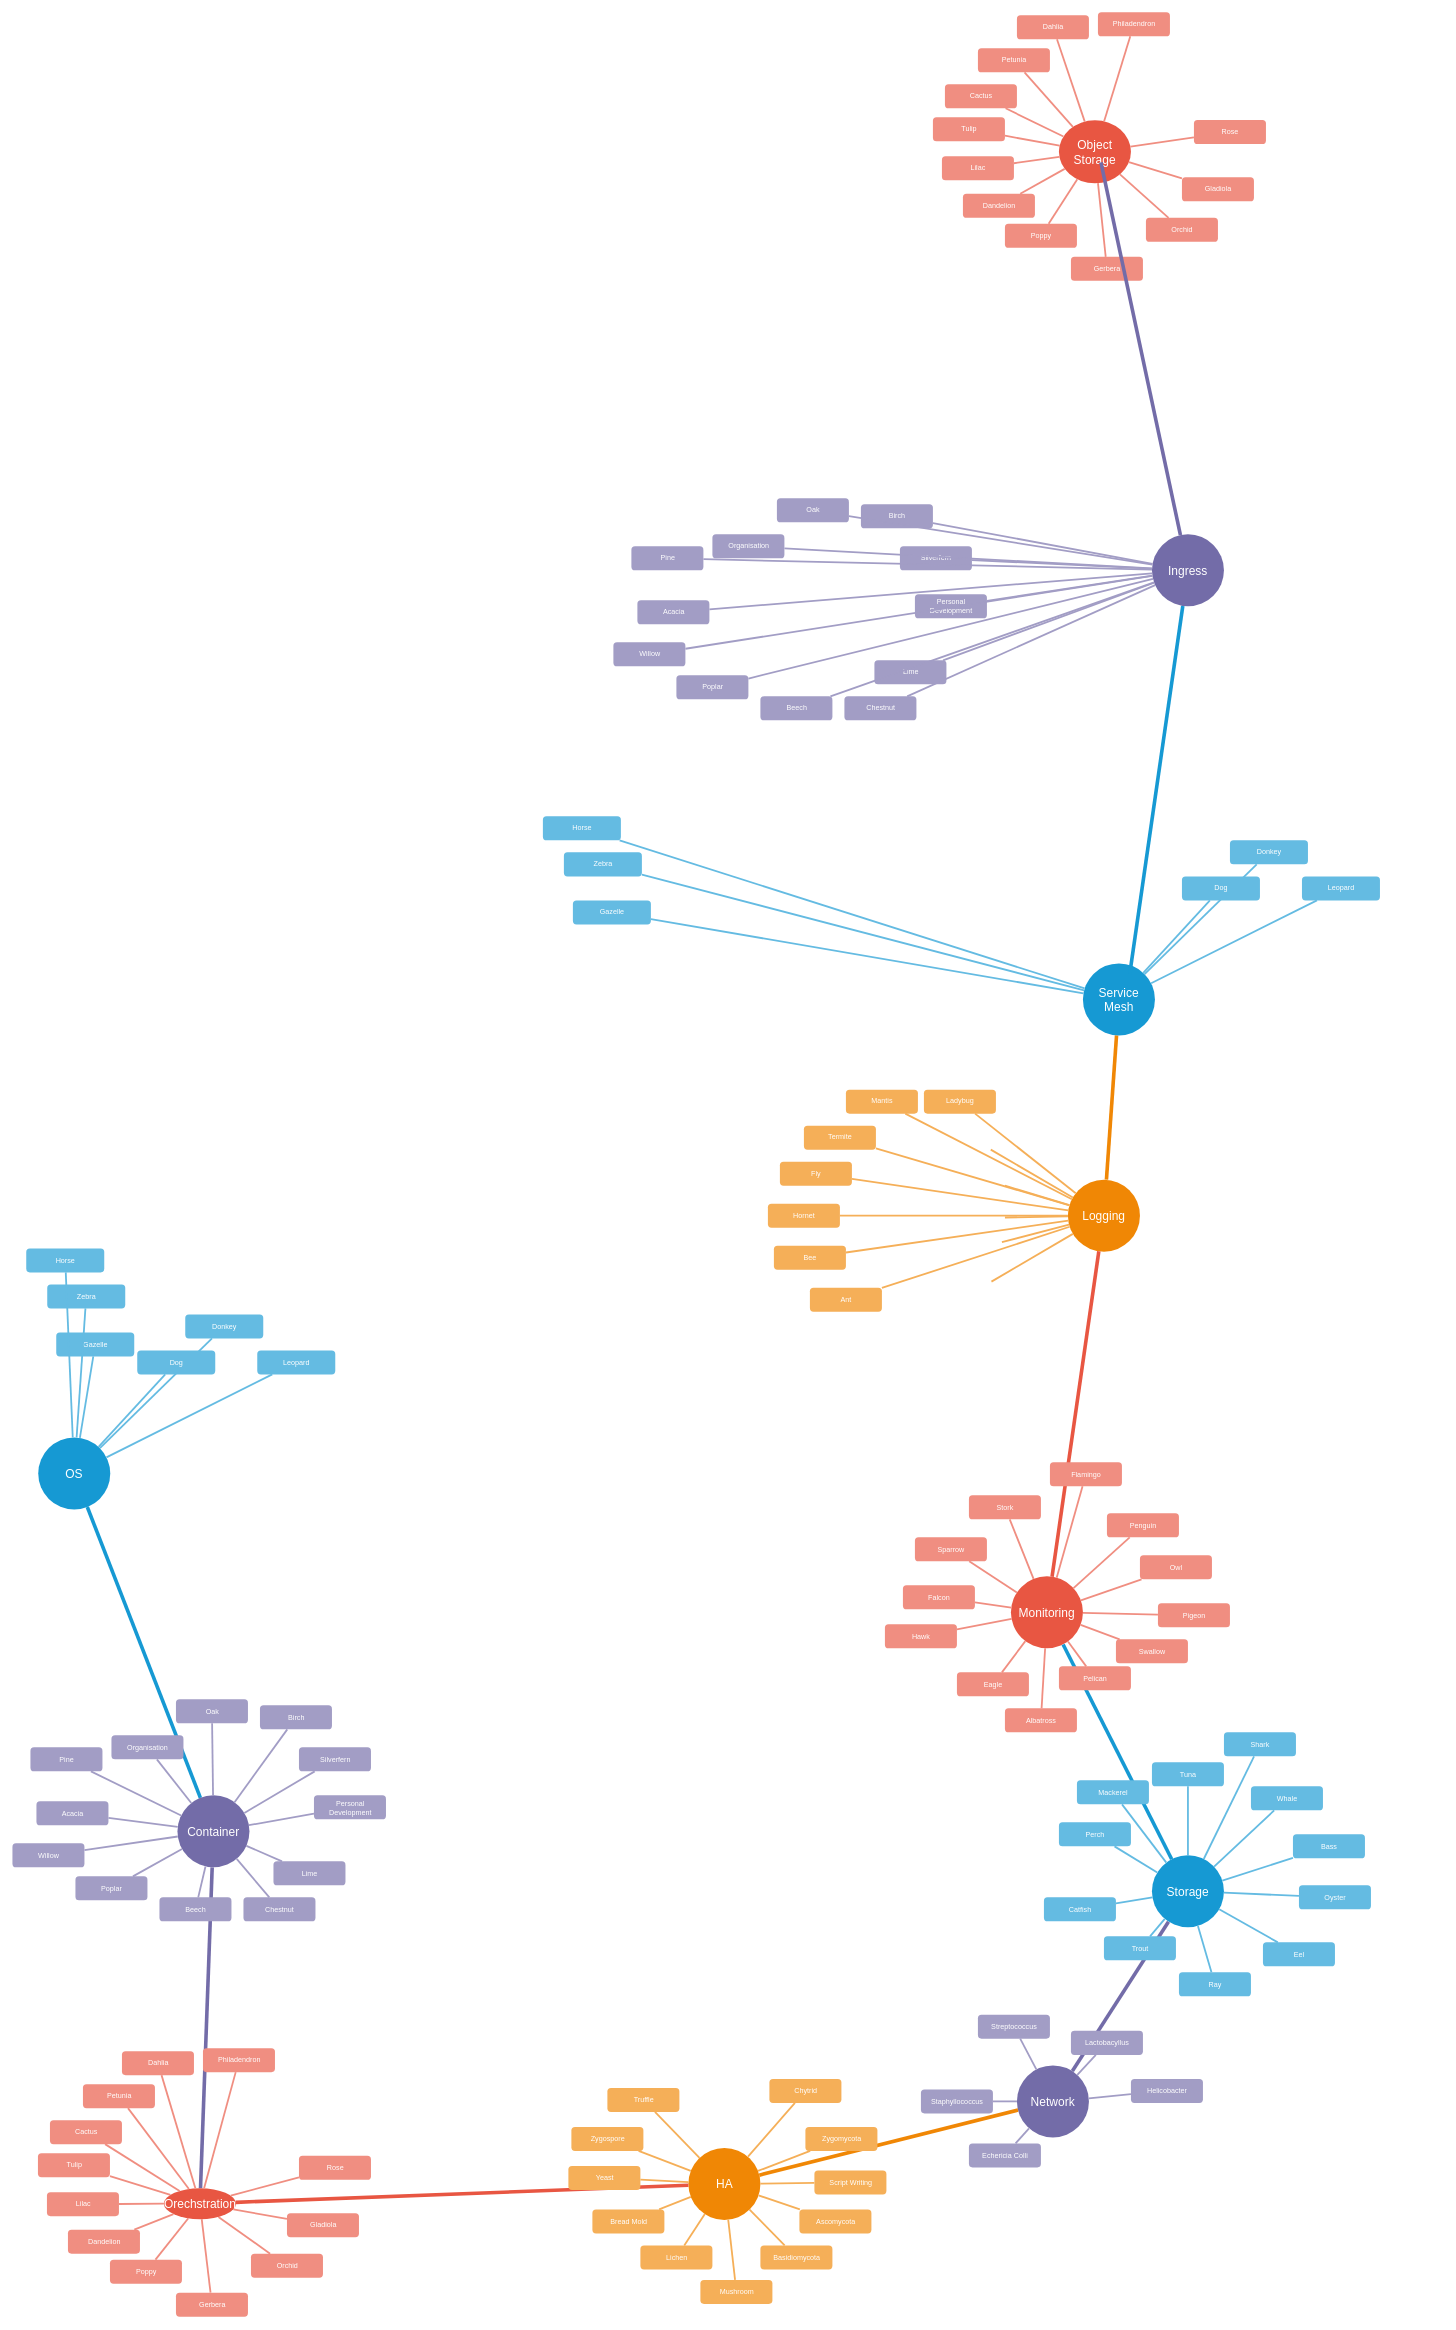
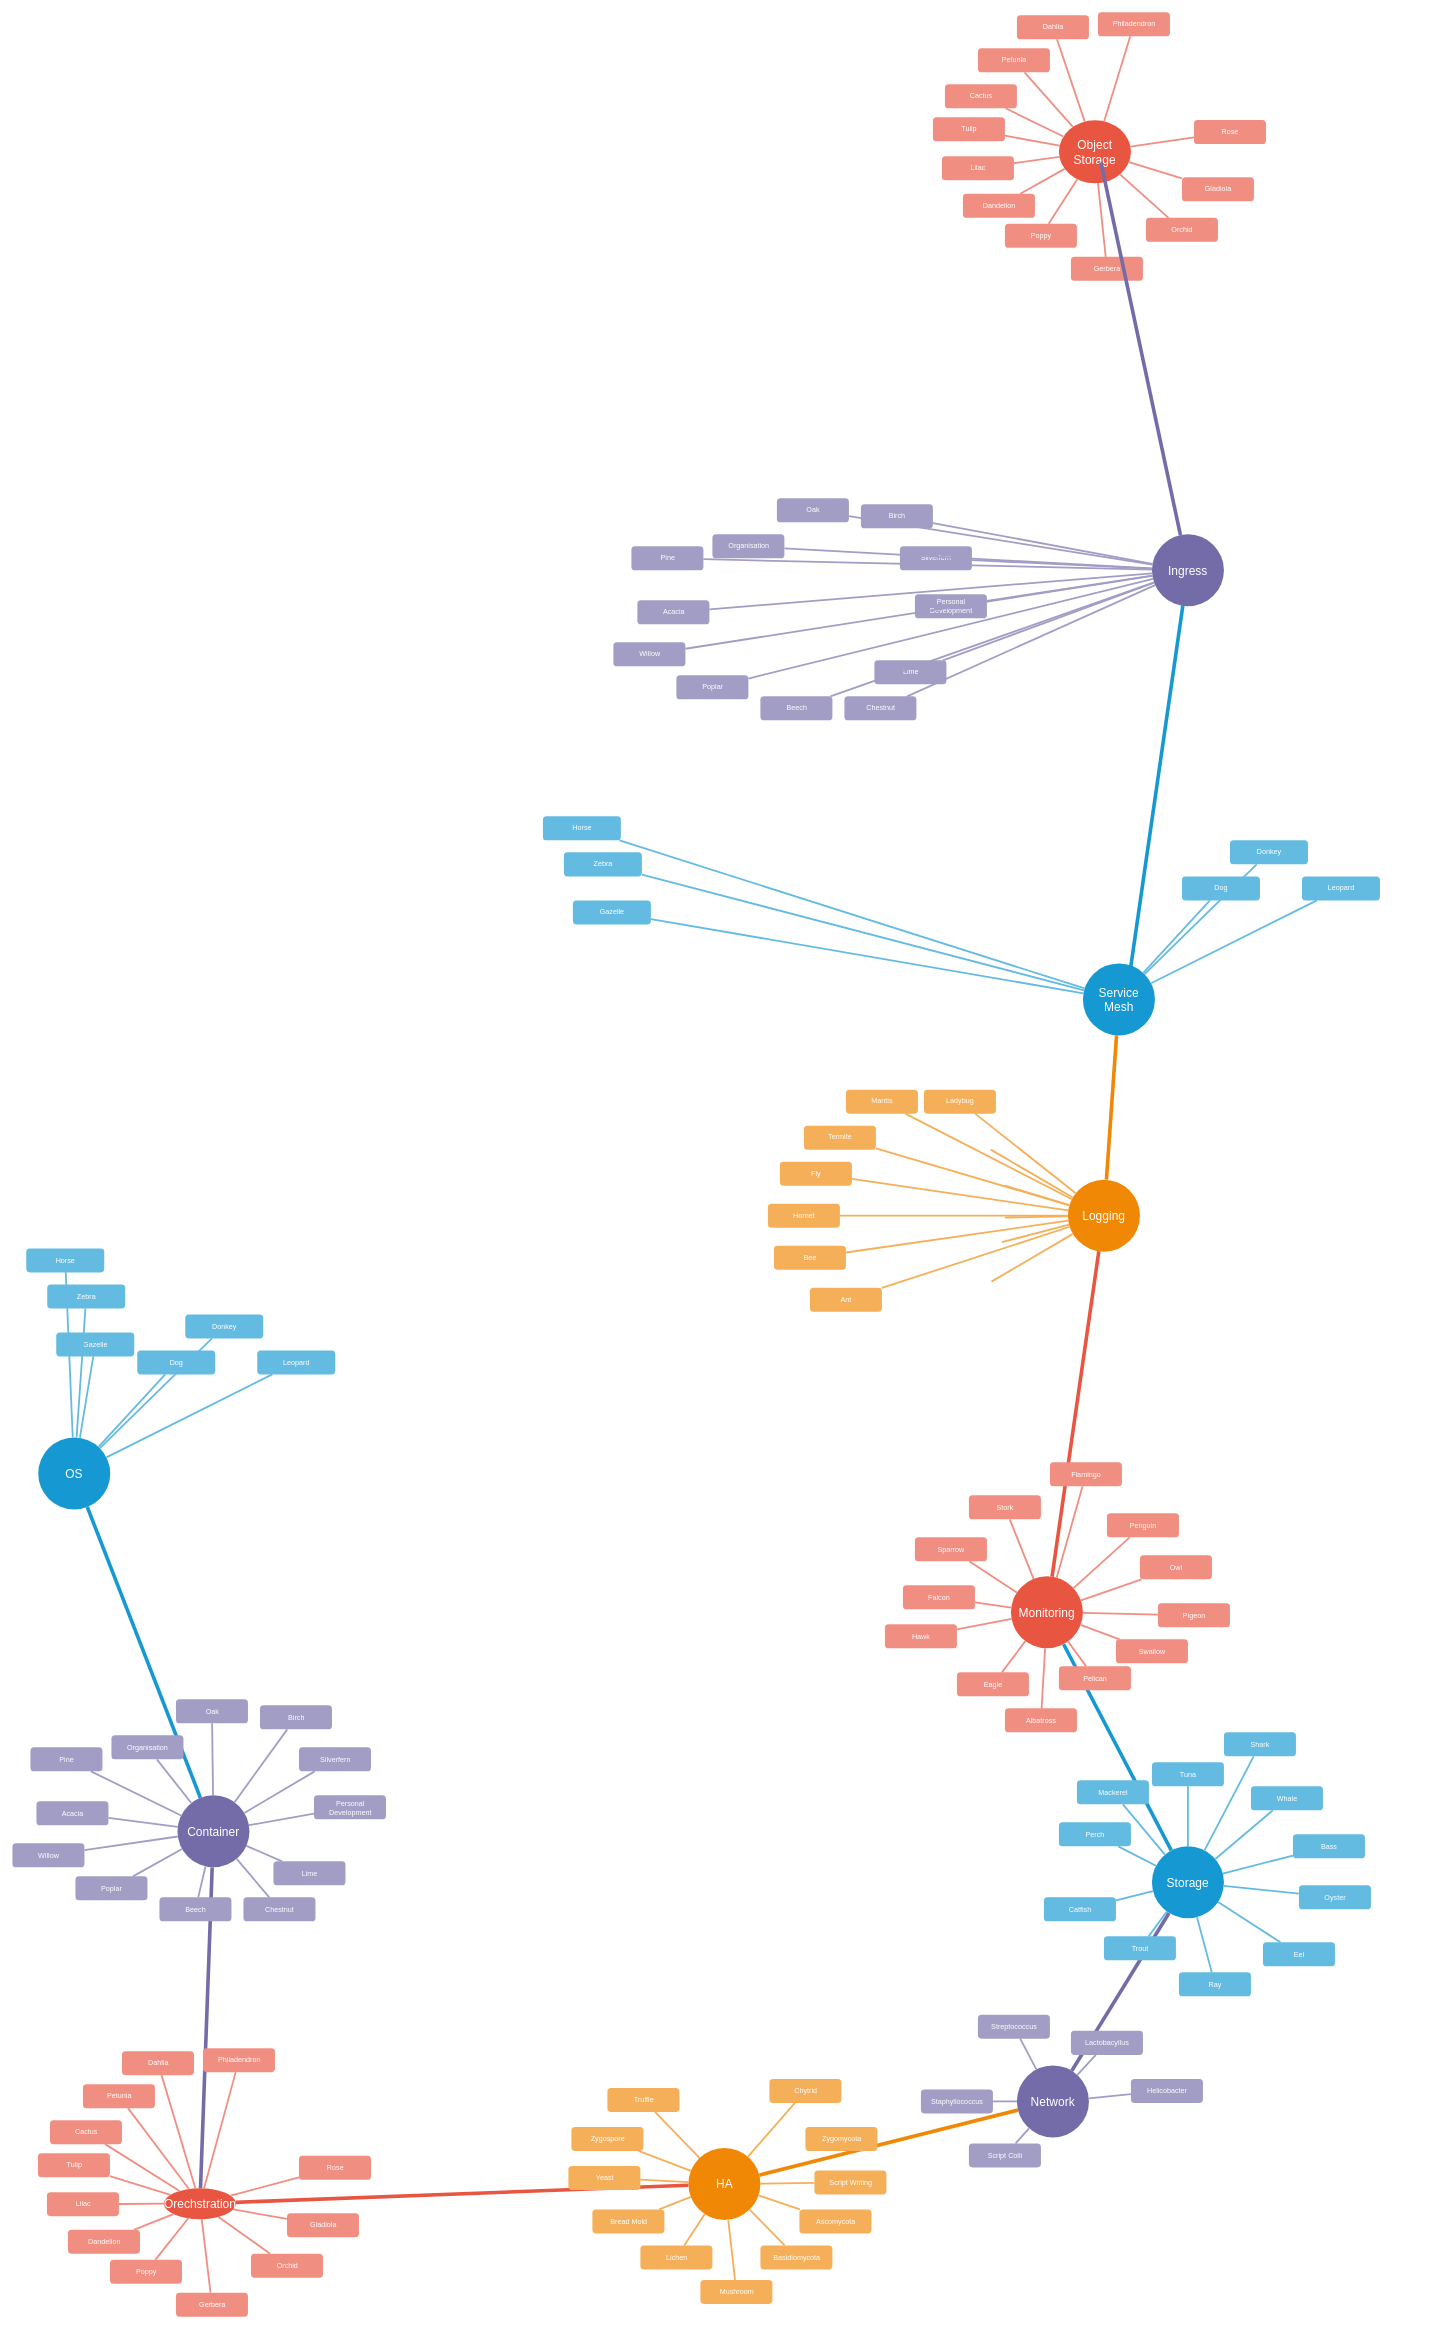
node "Storage": moved (1188, 1891) -> (1188, 1882)
node "Echericia Colli": label "Echericia Colli" -> "Script Colli"
edge "Zygomycota" -- "HA": removed
